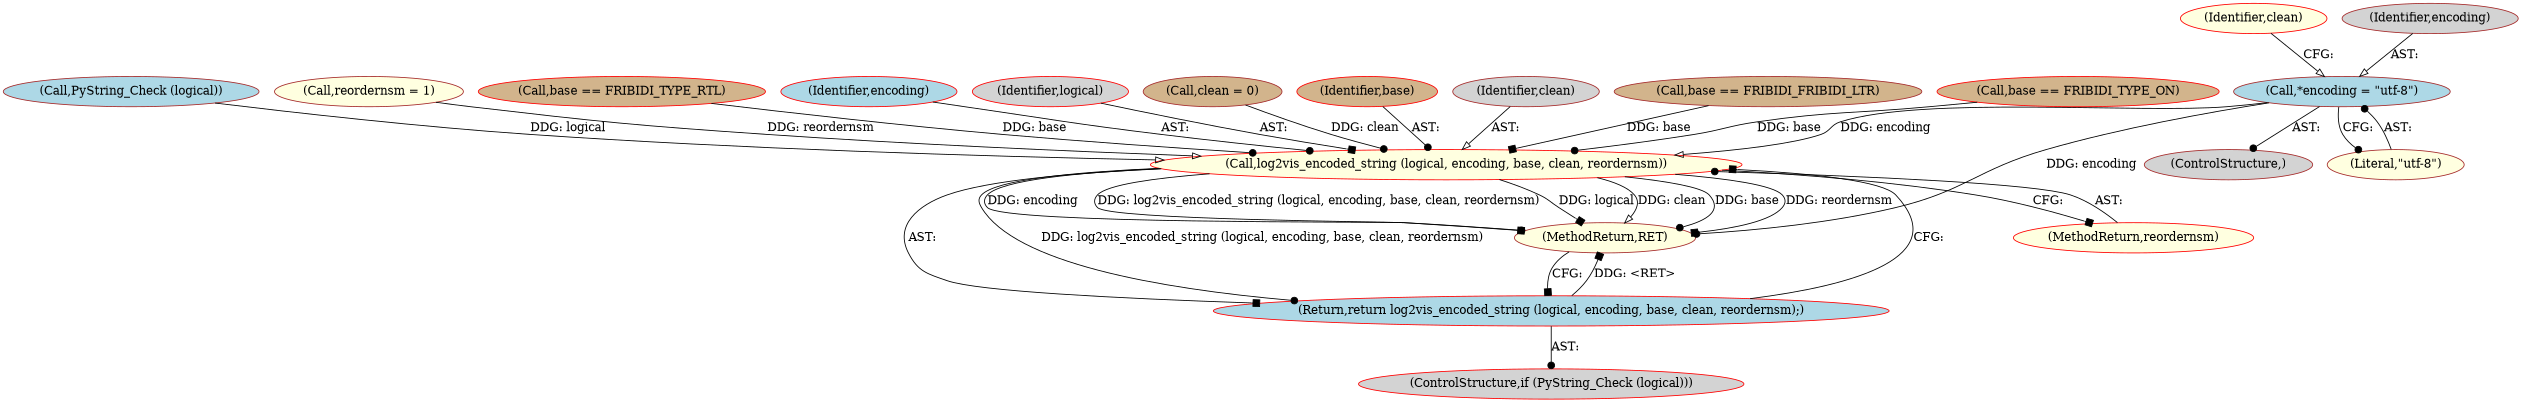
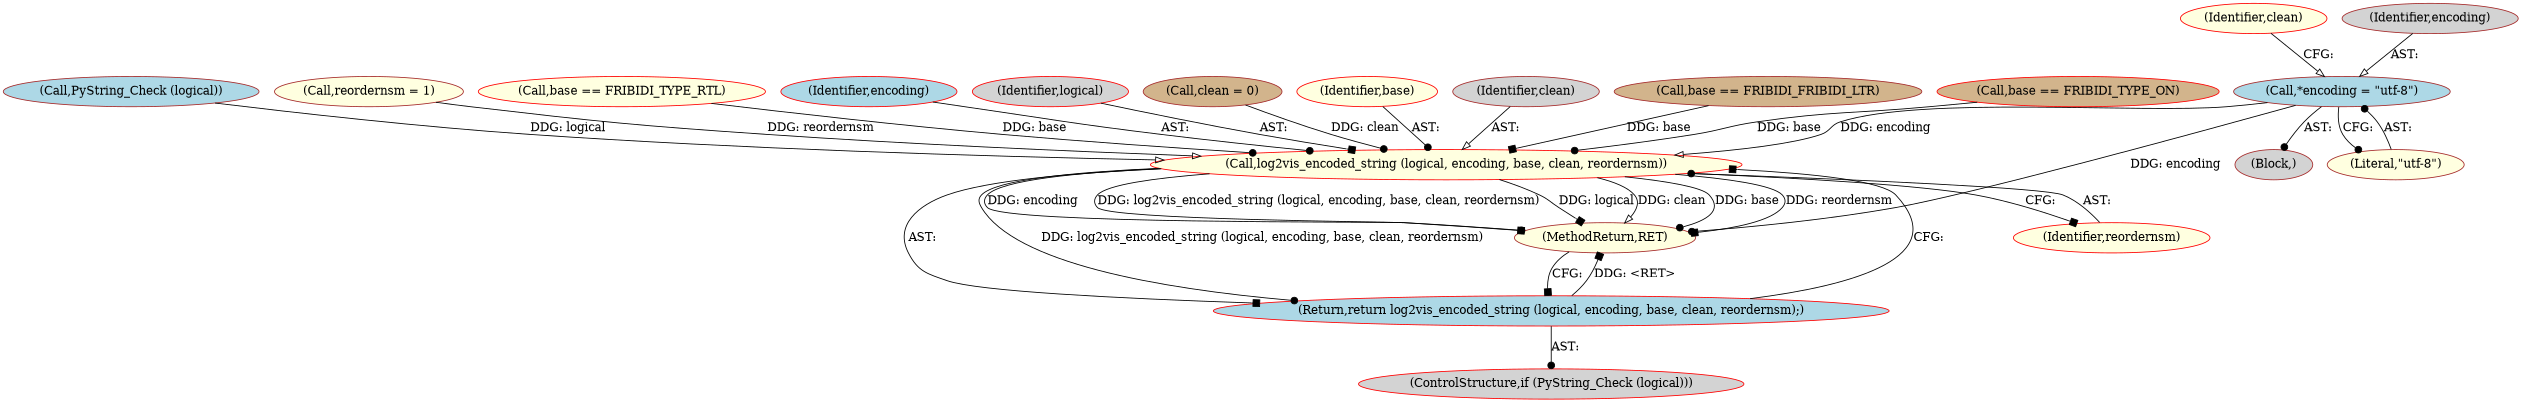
node "(Call,base == FRIBIDI_TYPE_RTL)": fillcolor tan -> lightyellow
node "(Identifier,base)": fillcolor tan -> lightyellow
node "(ControlStructure,)": label "(ControlStructure,)" -> "(Block,)"
node "(MethodReturn,reordernsm)": label "(MethodReturn,reordernsm)" -> "(Identifier,reordernsm)"
